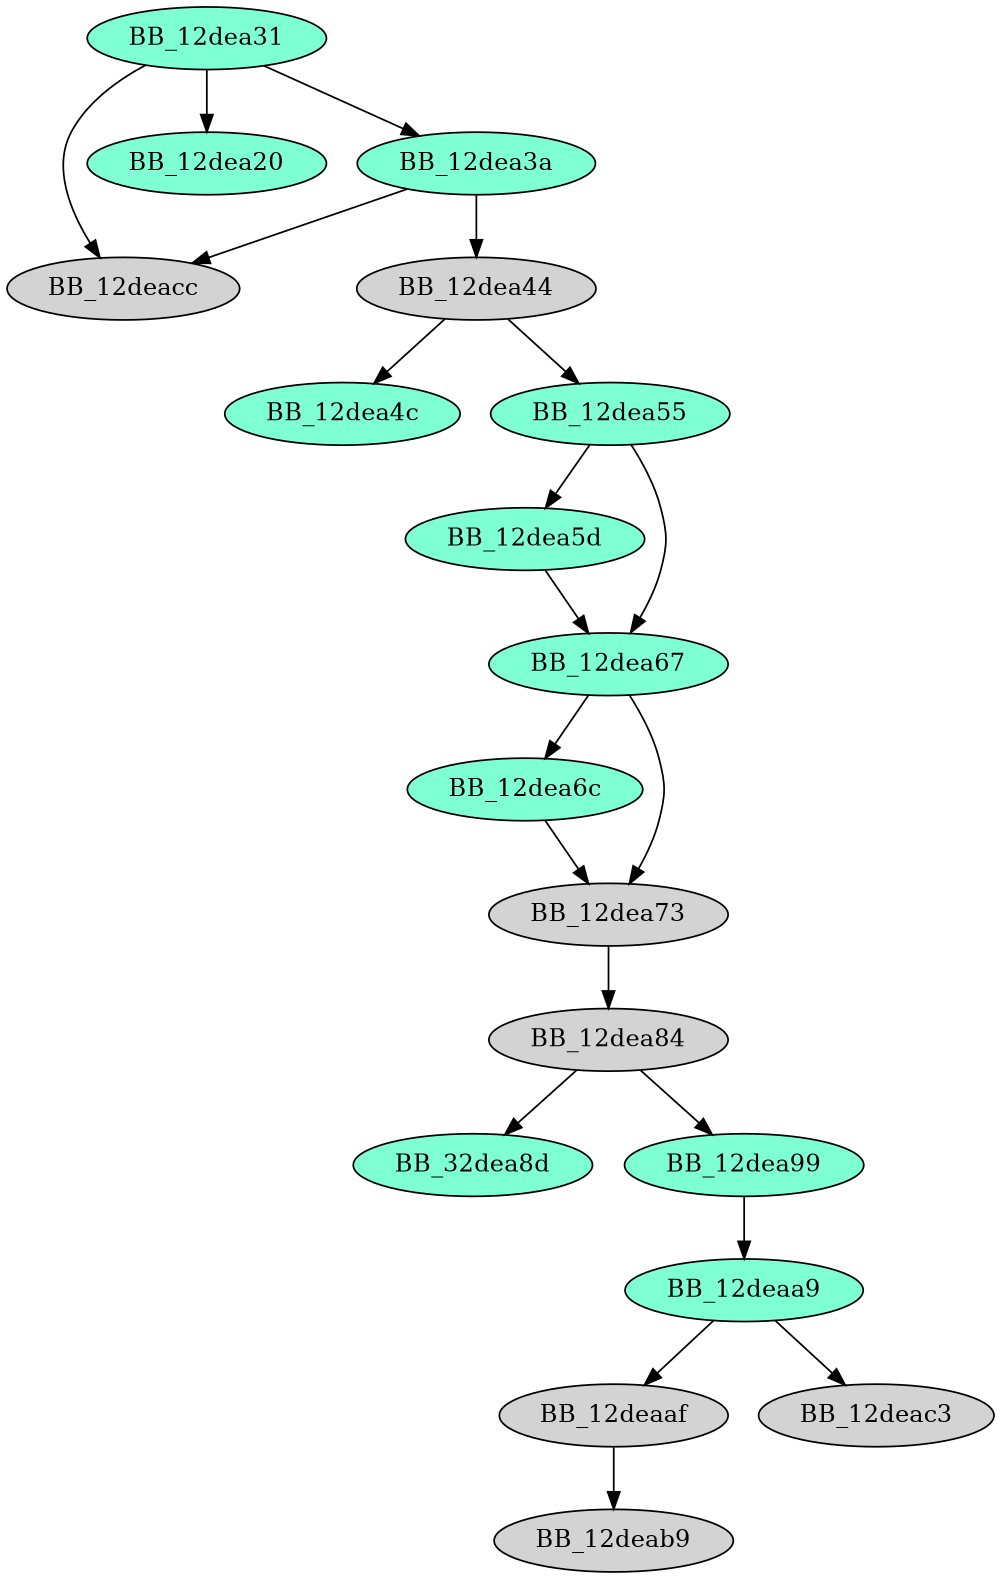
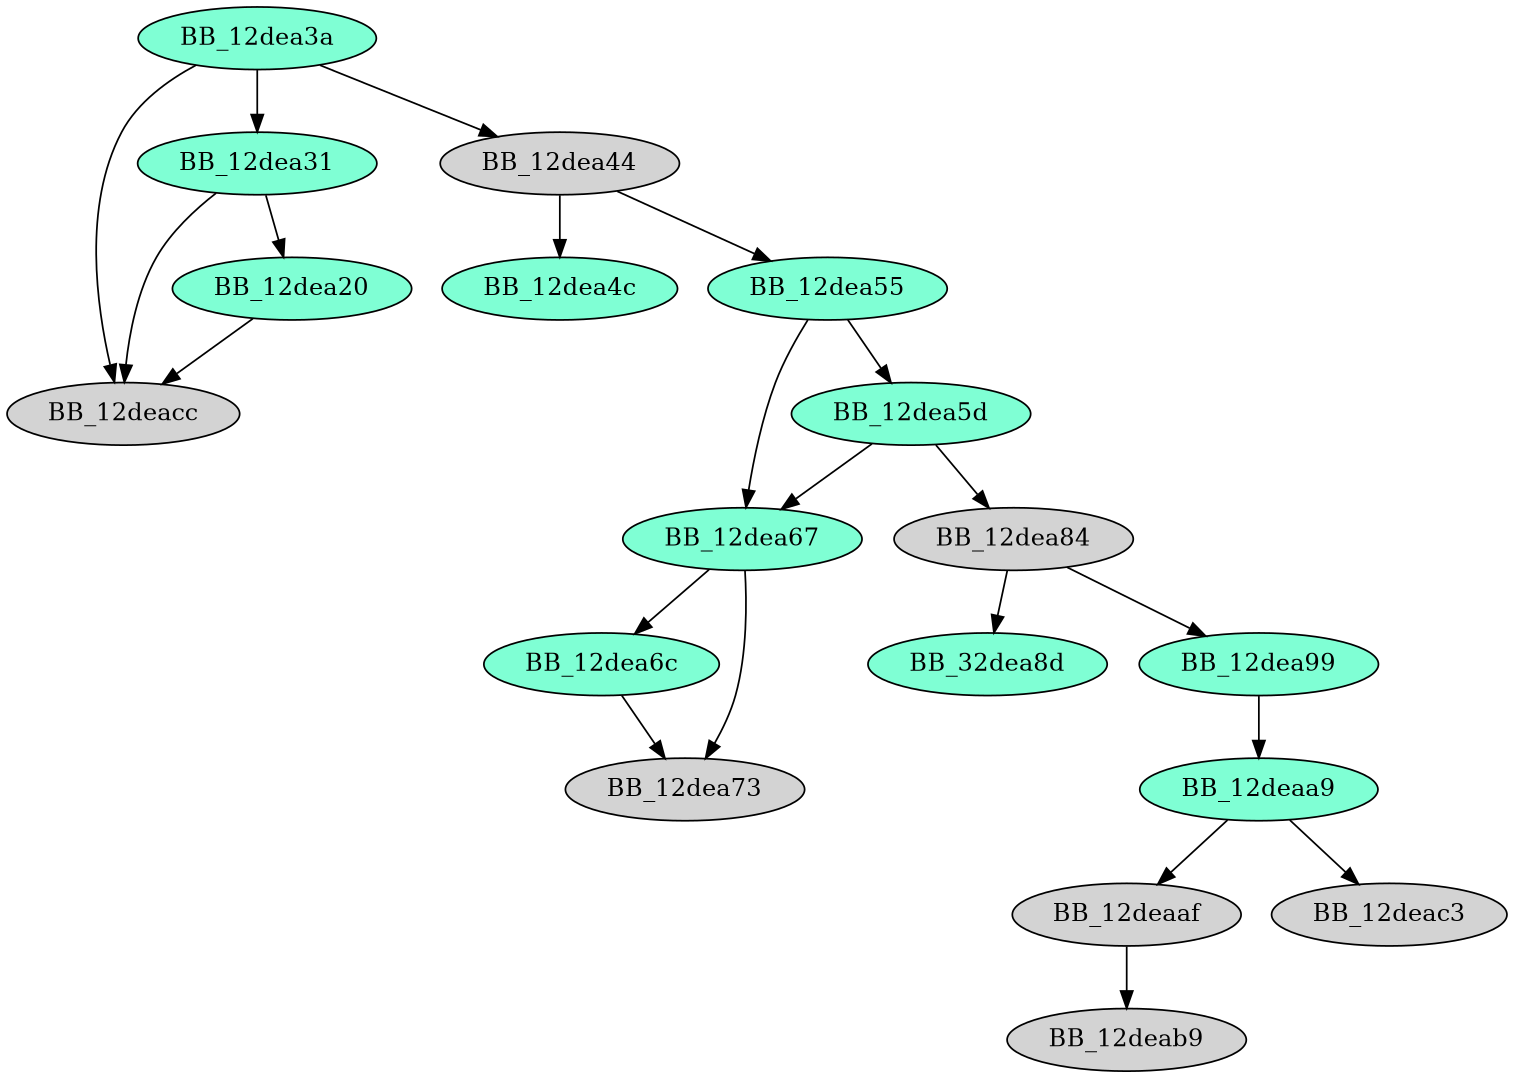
edge "BB_12dea31" -> "BB_12dea3a": reversed
edge "BB_12dea20" -> "BB_12deacc": added
edge "BB_12dea73" -> "BB_12dea84": now "BB_12dea5d" -> "BB_12dea84"
